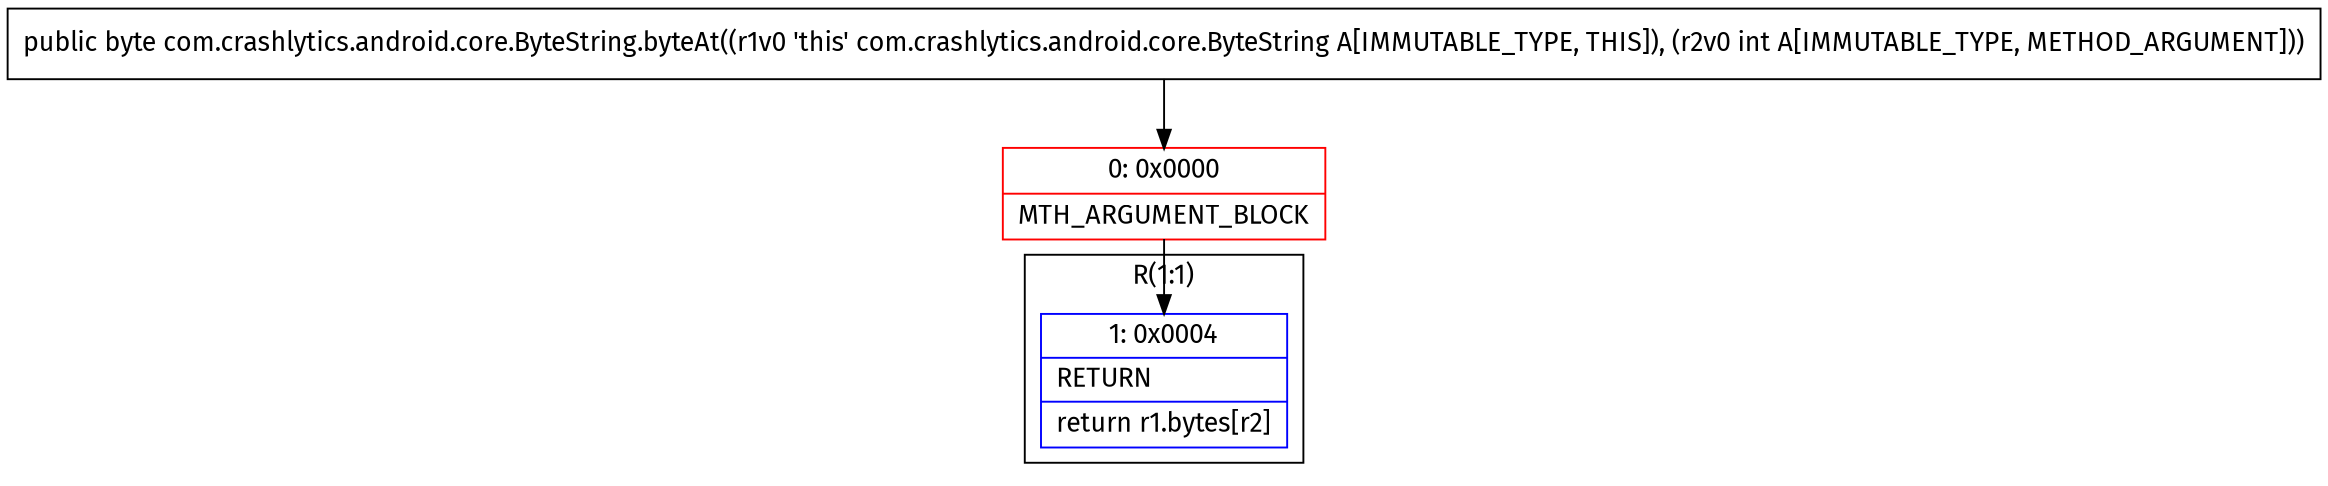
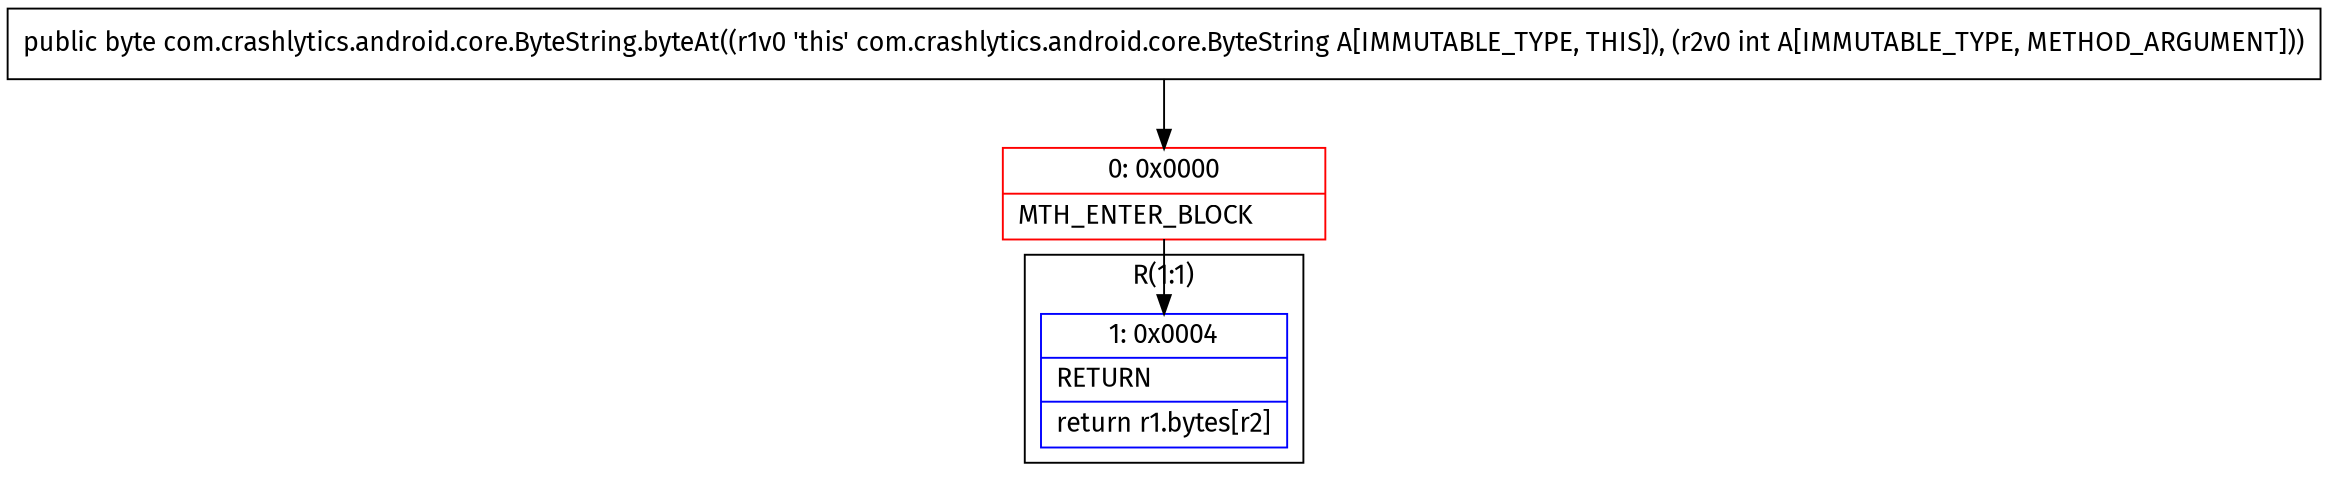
node "0: 0x0000": text "MTH_ARGUMENT_BLOCK" -> "MTH_ENTER_BLOCK"
